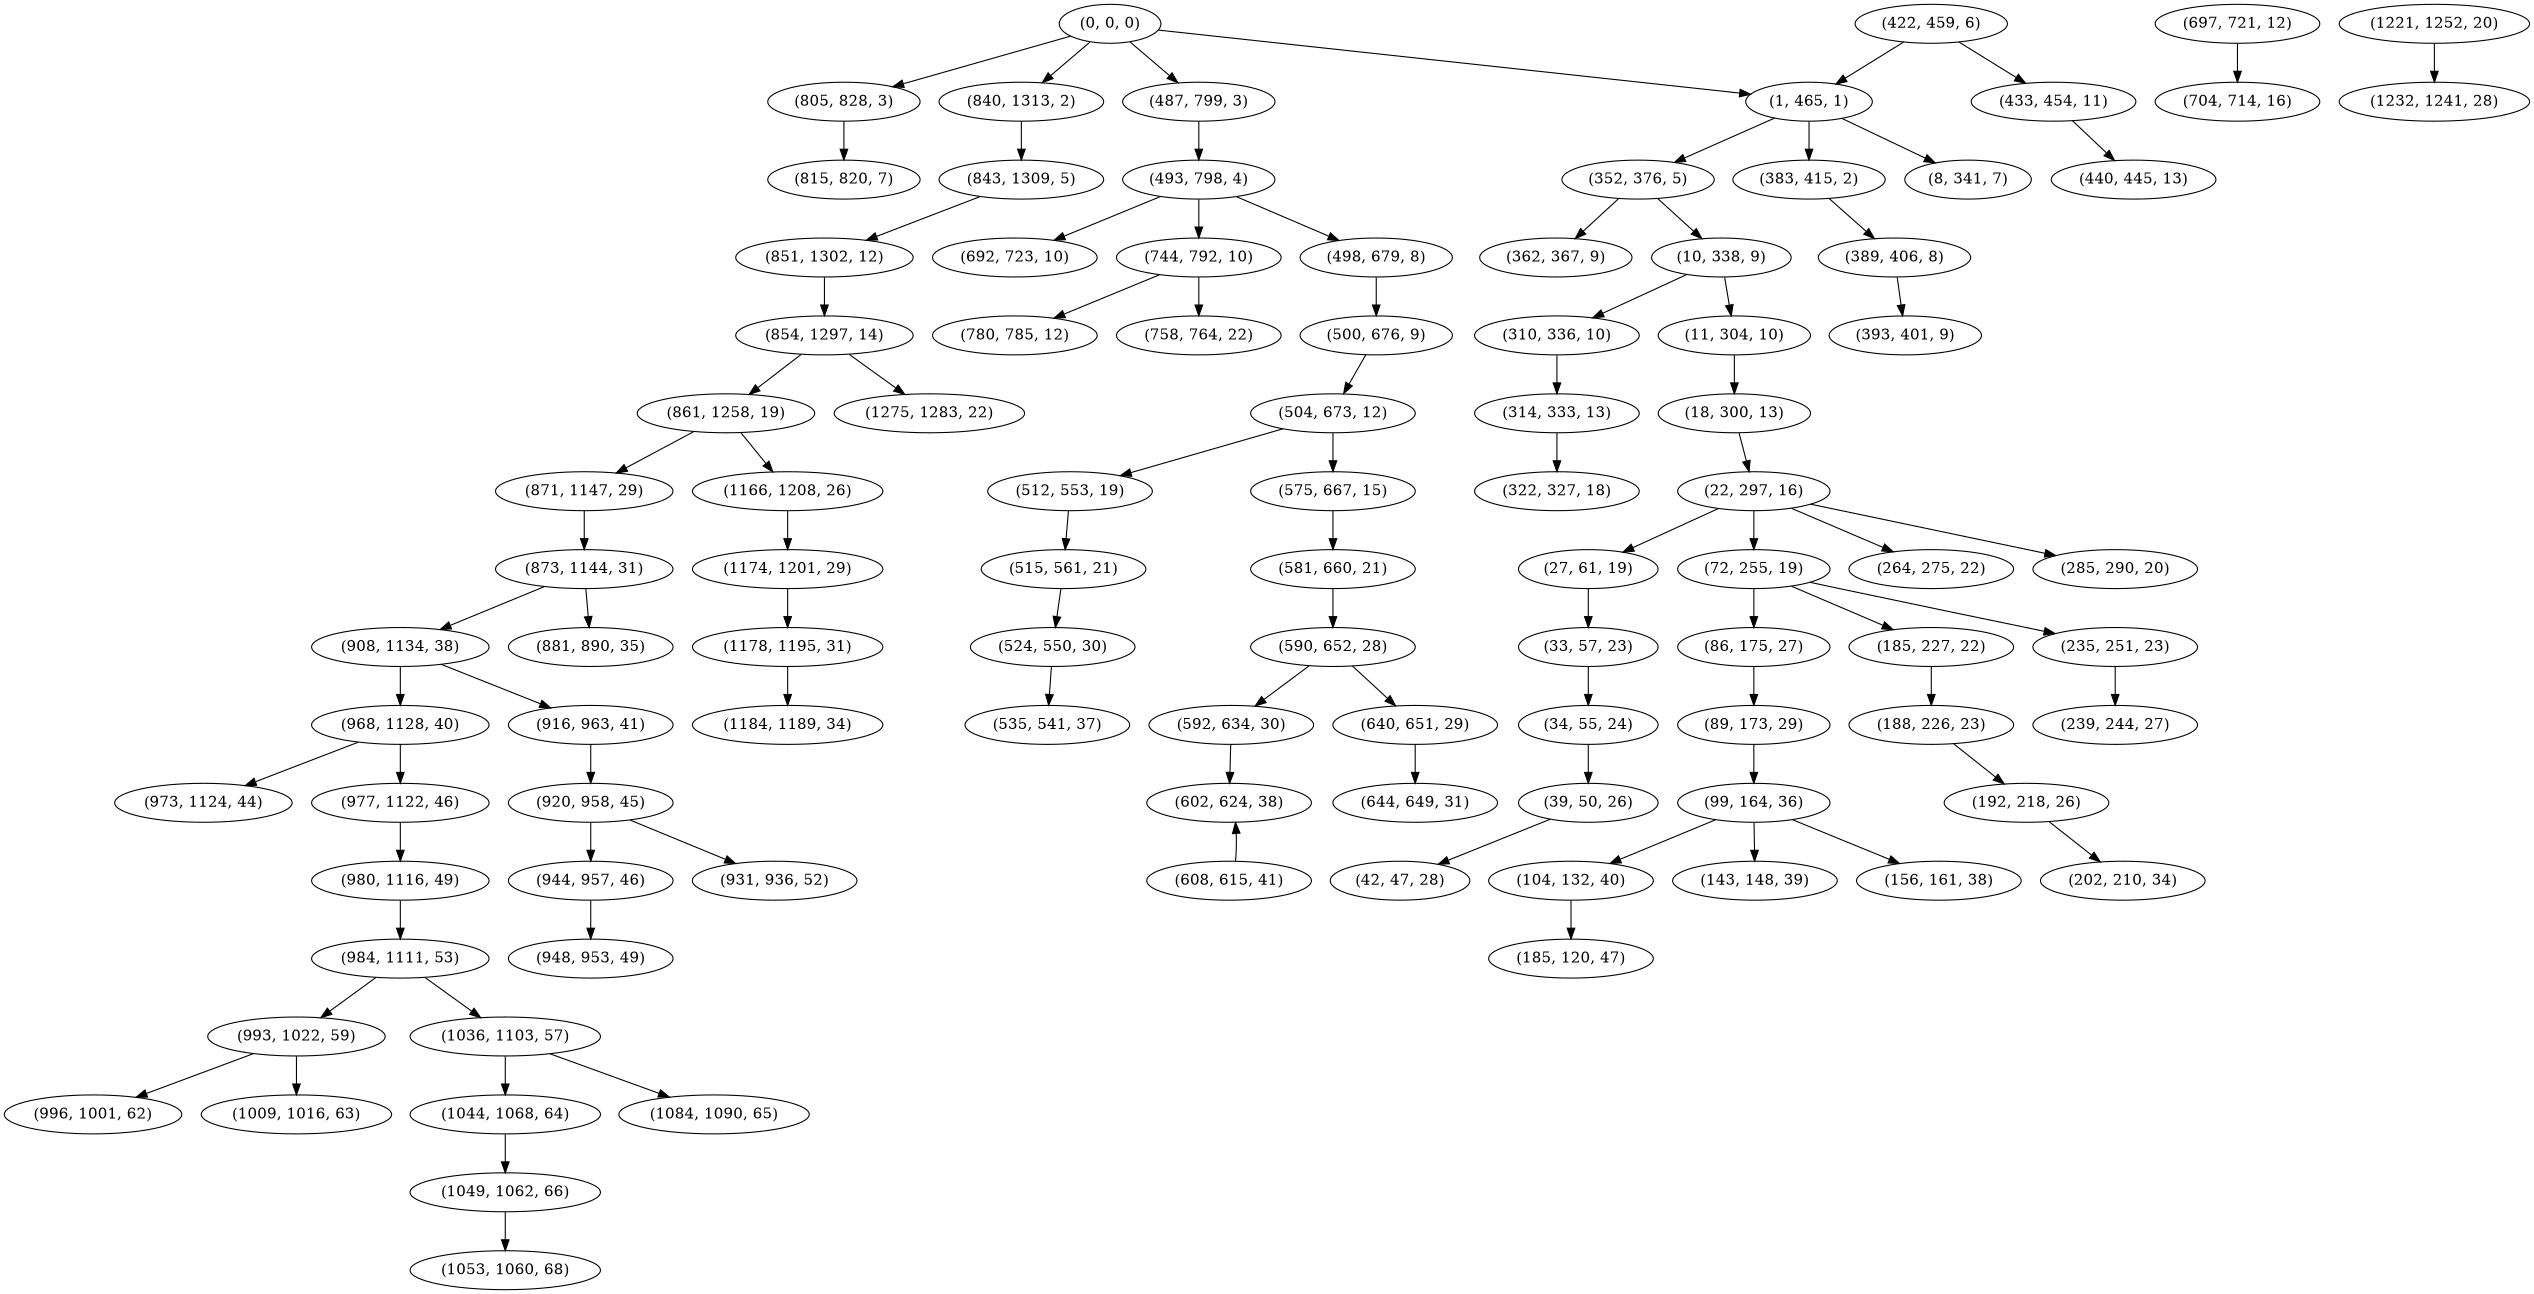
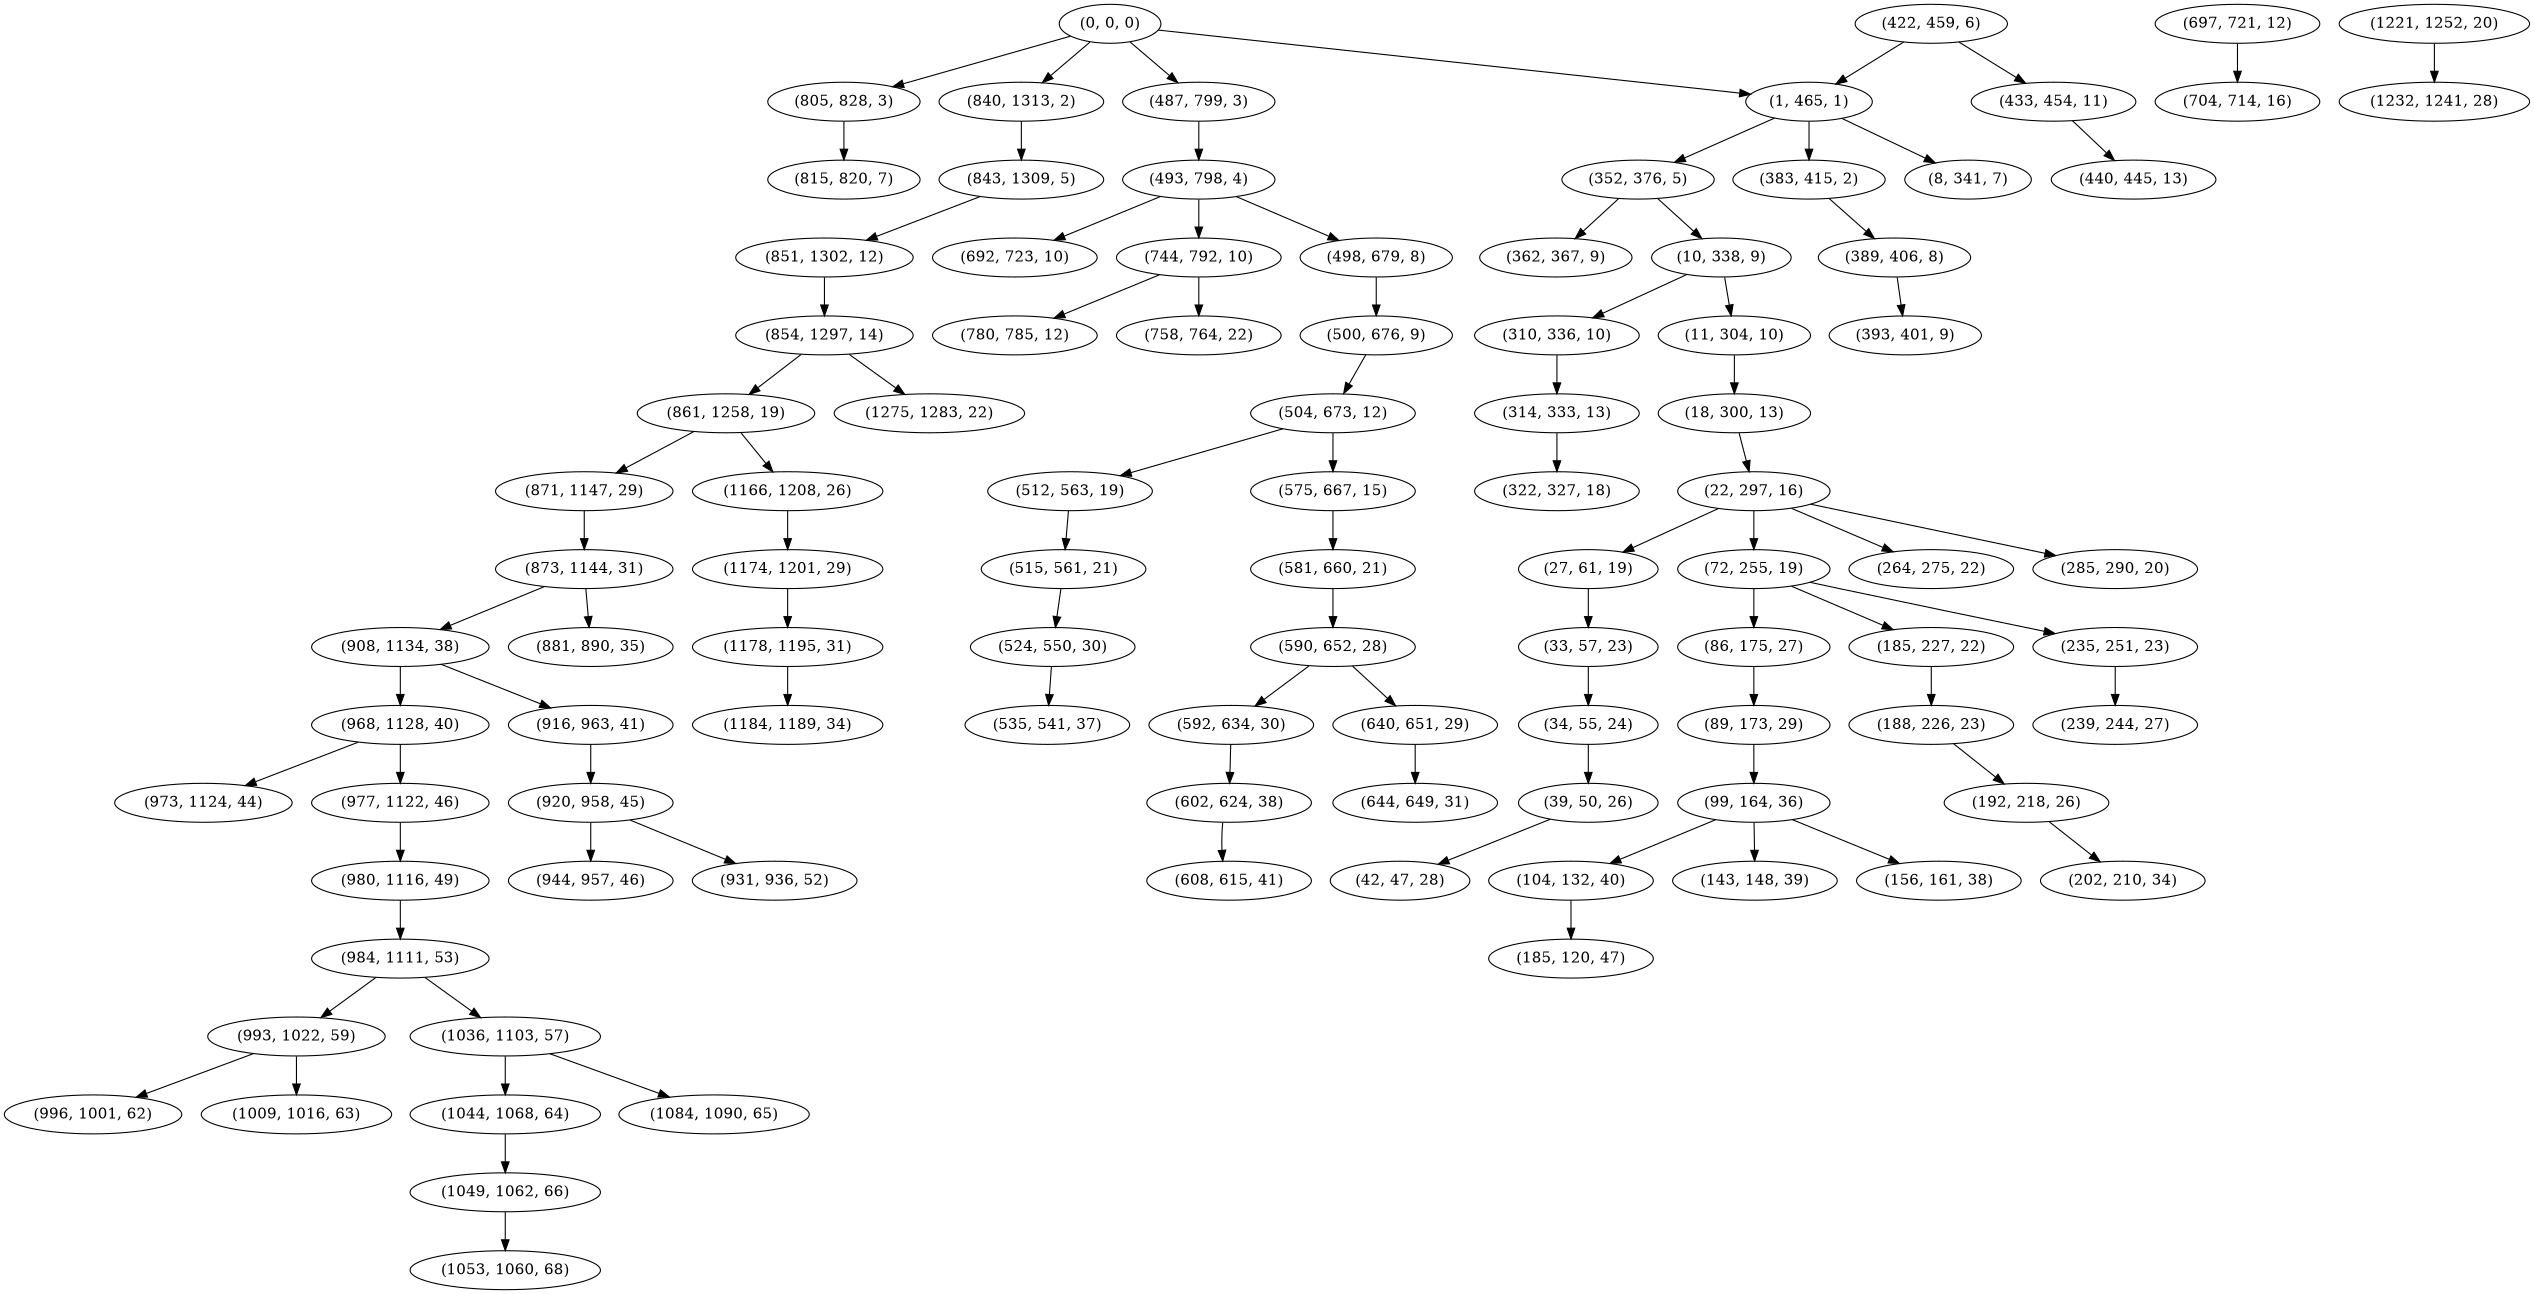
node "(512, 553, 19)": label "(512, 553, 19)" -> "(512, 563, 19)"
edge "(608, 615, 41)" -> "(602, 624, 38)": reversed
node "(948, 953, 49)": removed
